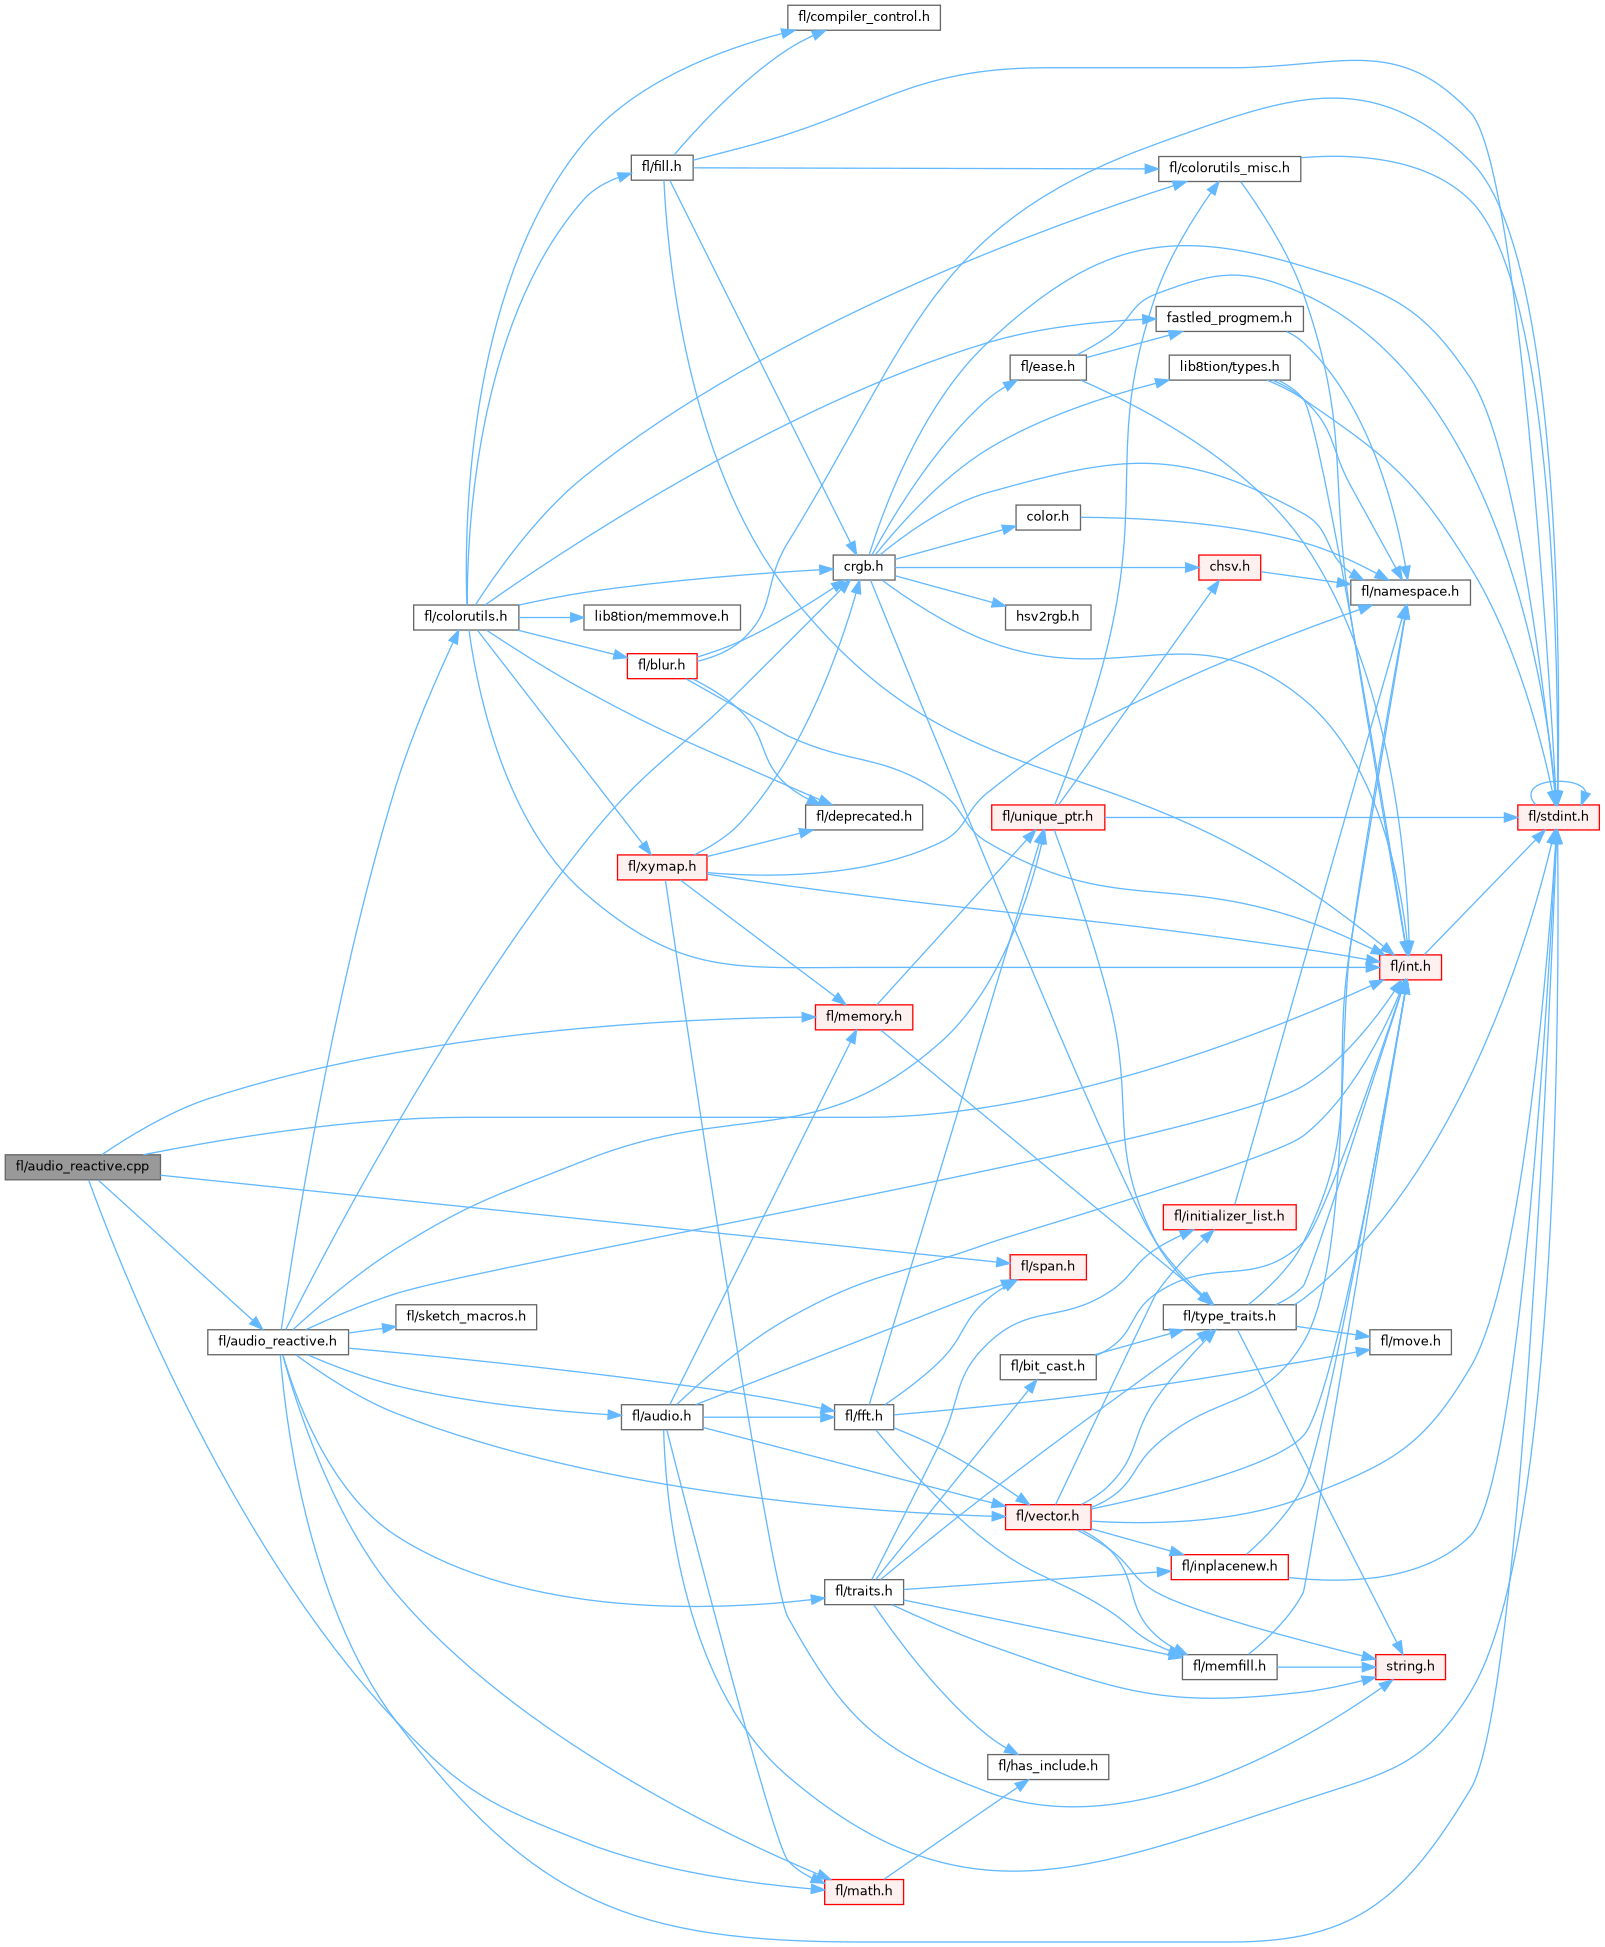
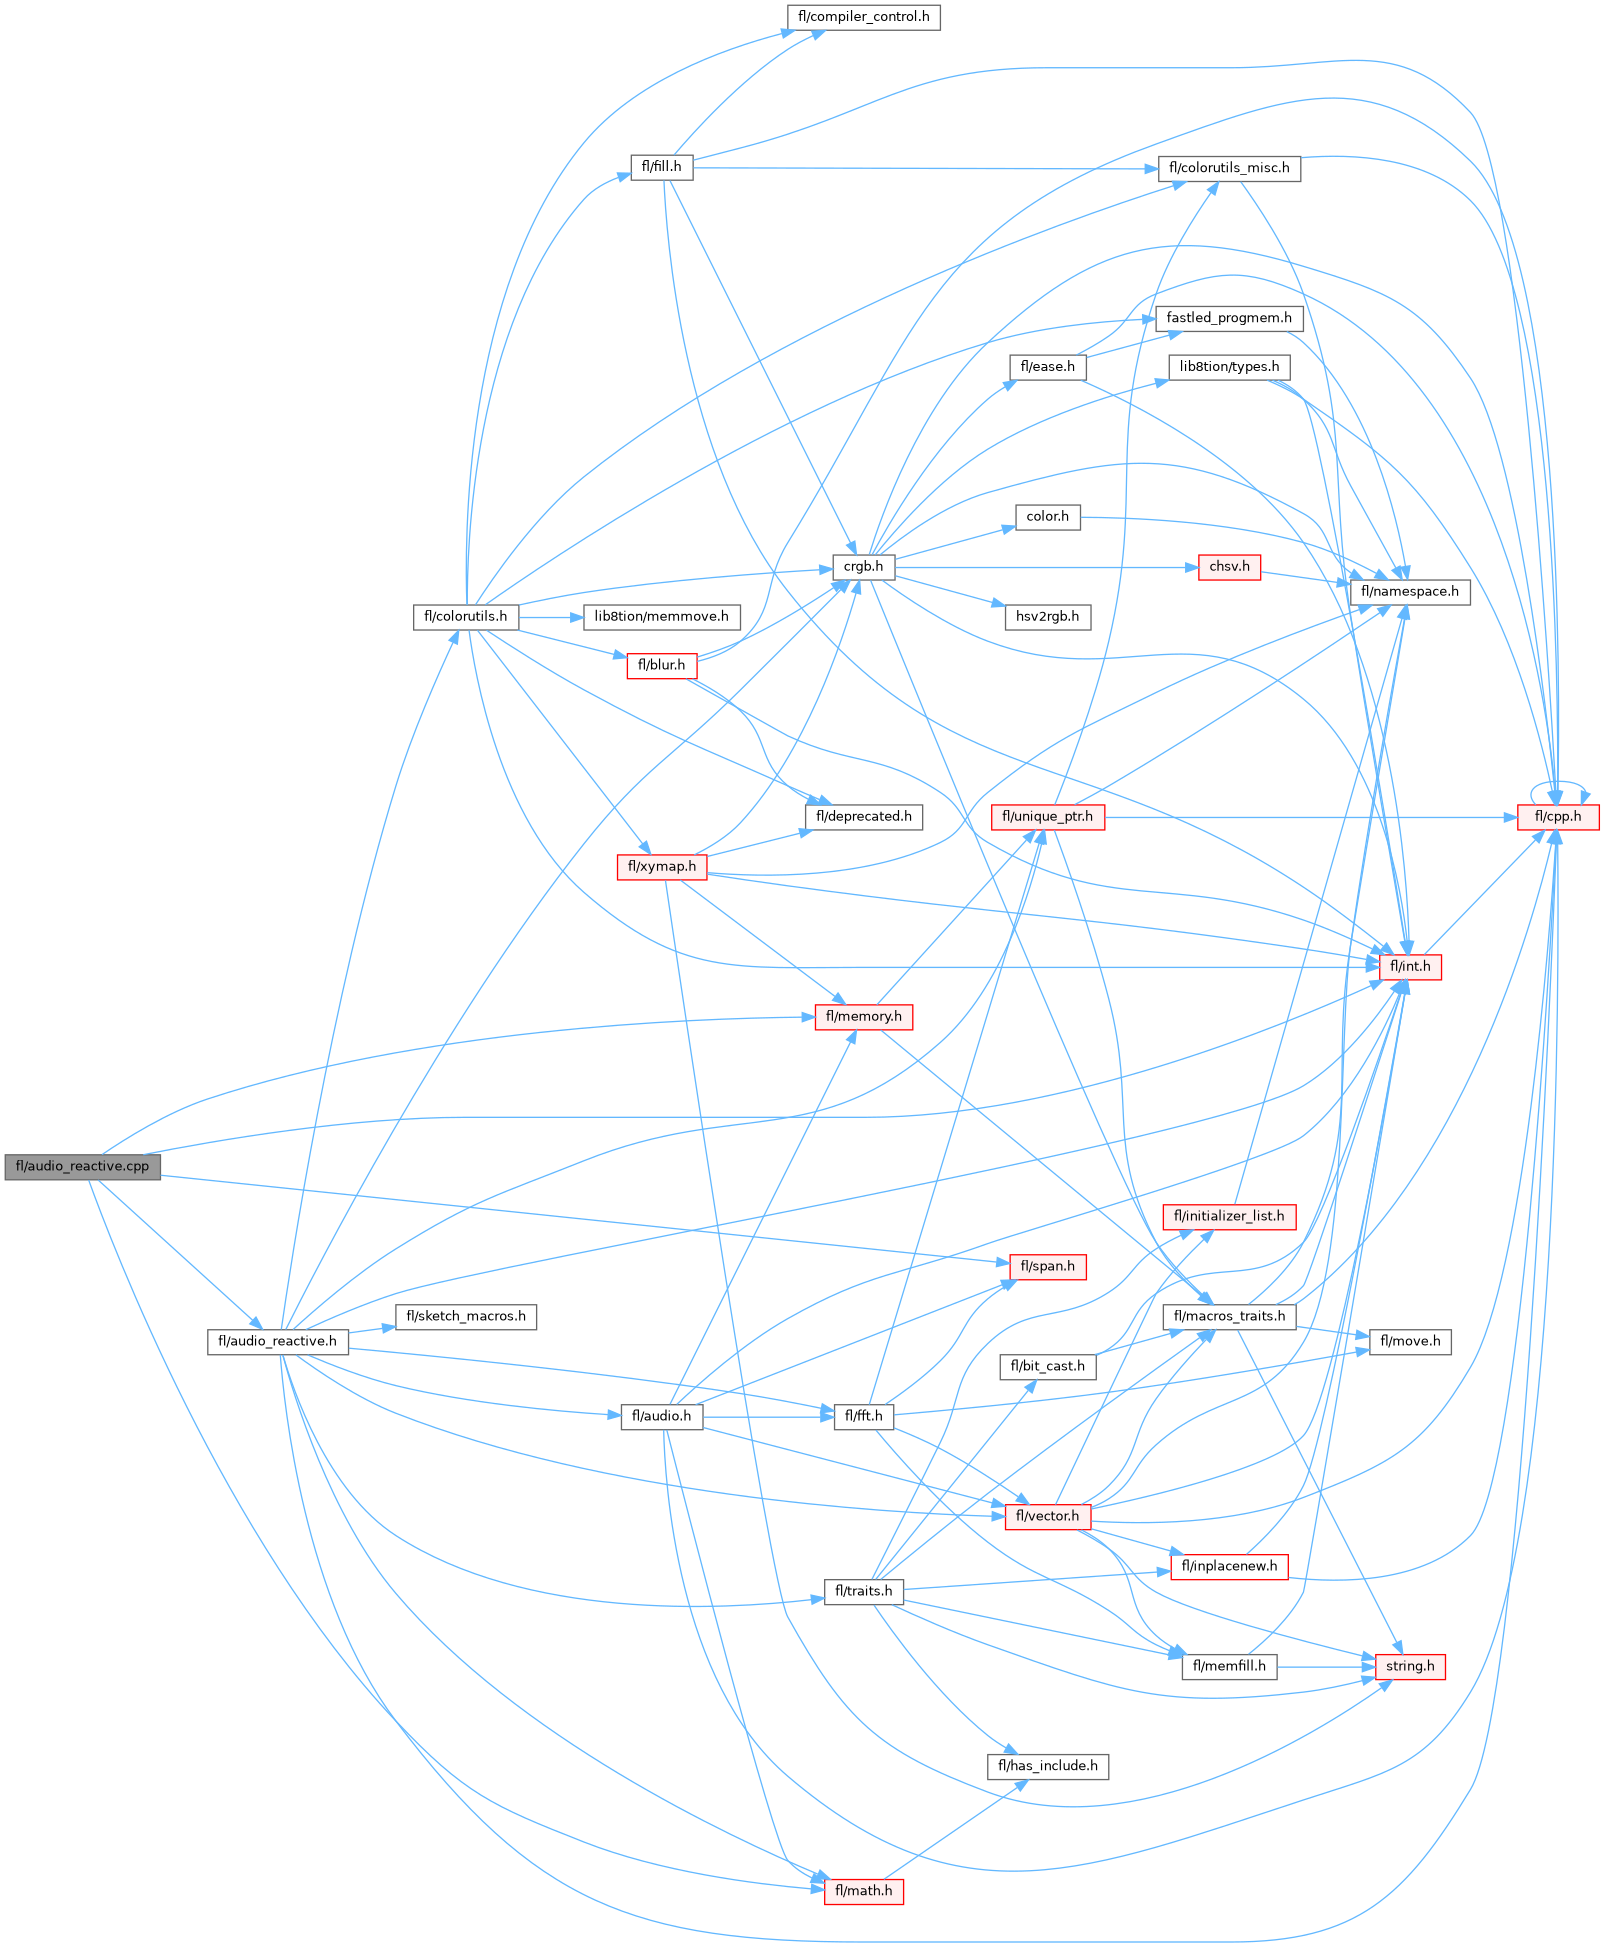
edge "fl/unique_ptr.h" -> "chsv.h": now "fl/unique_ptr.h" -> "fl/namespace.h"
node "fl/stdint.h": label "fl/stdint.h" -> "fl/cpp.h"
node "fl/type_traits.h": label "fl/type_traits.h" -> "fl/macros_traits.h"
